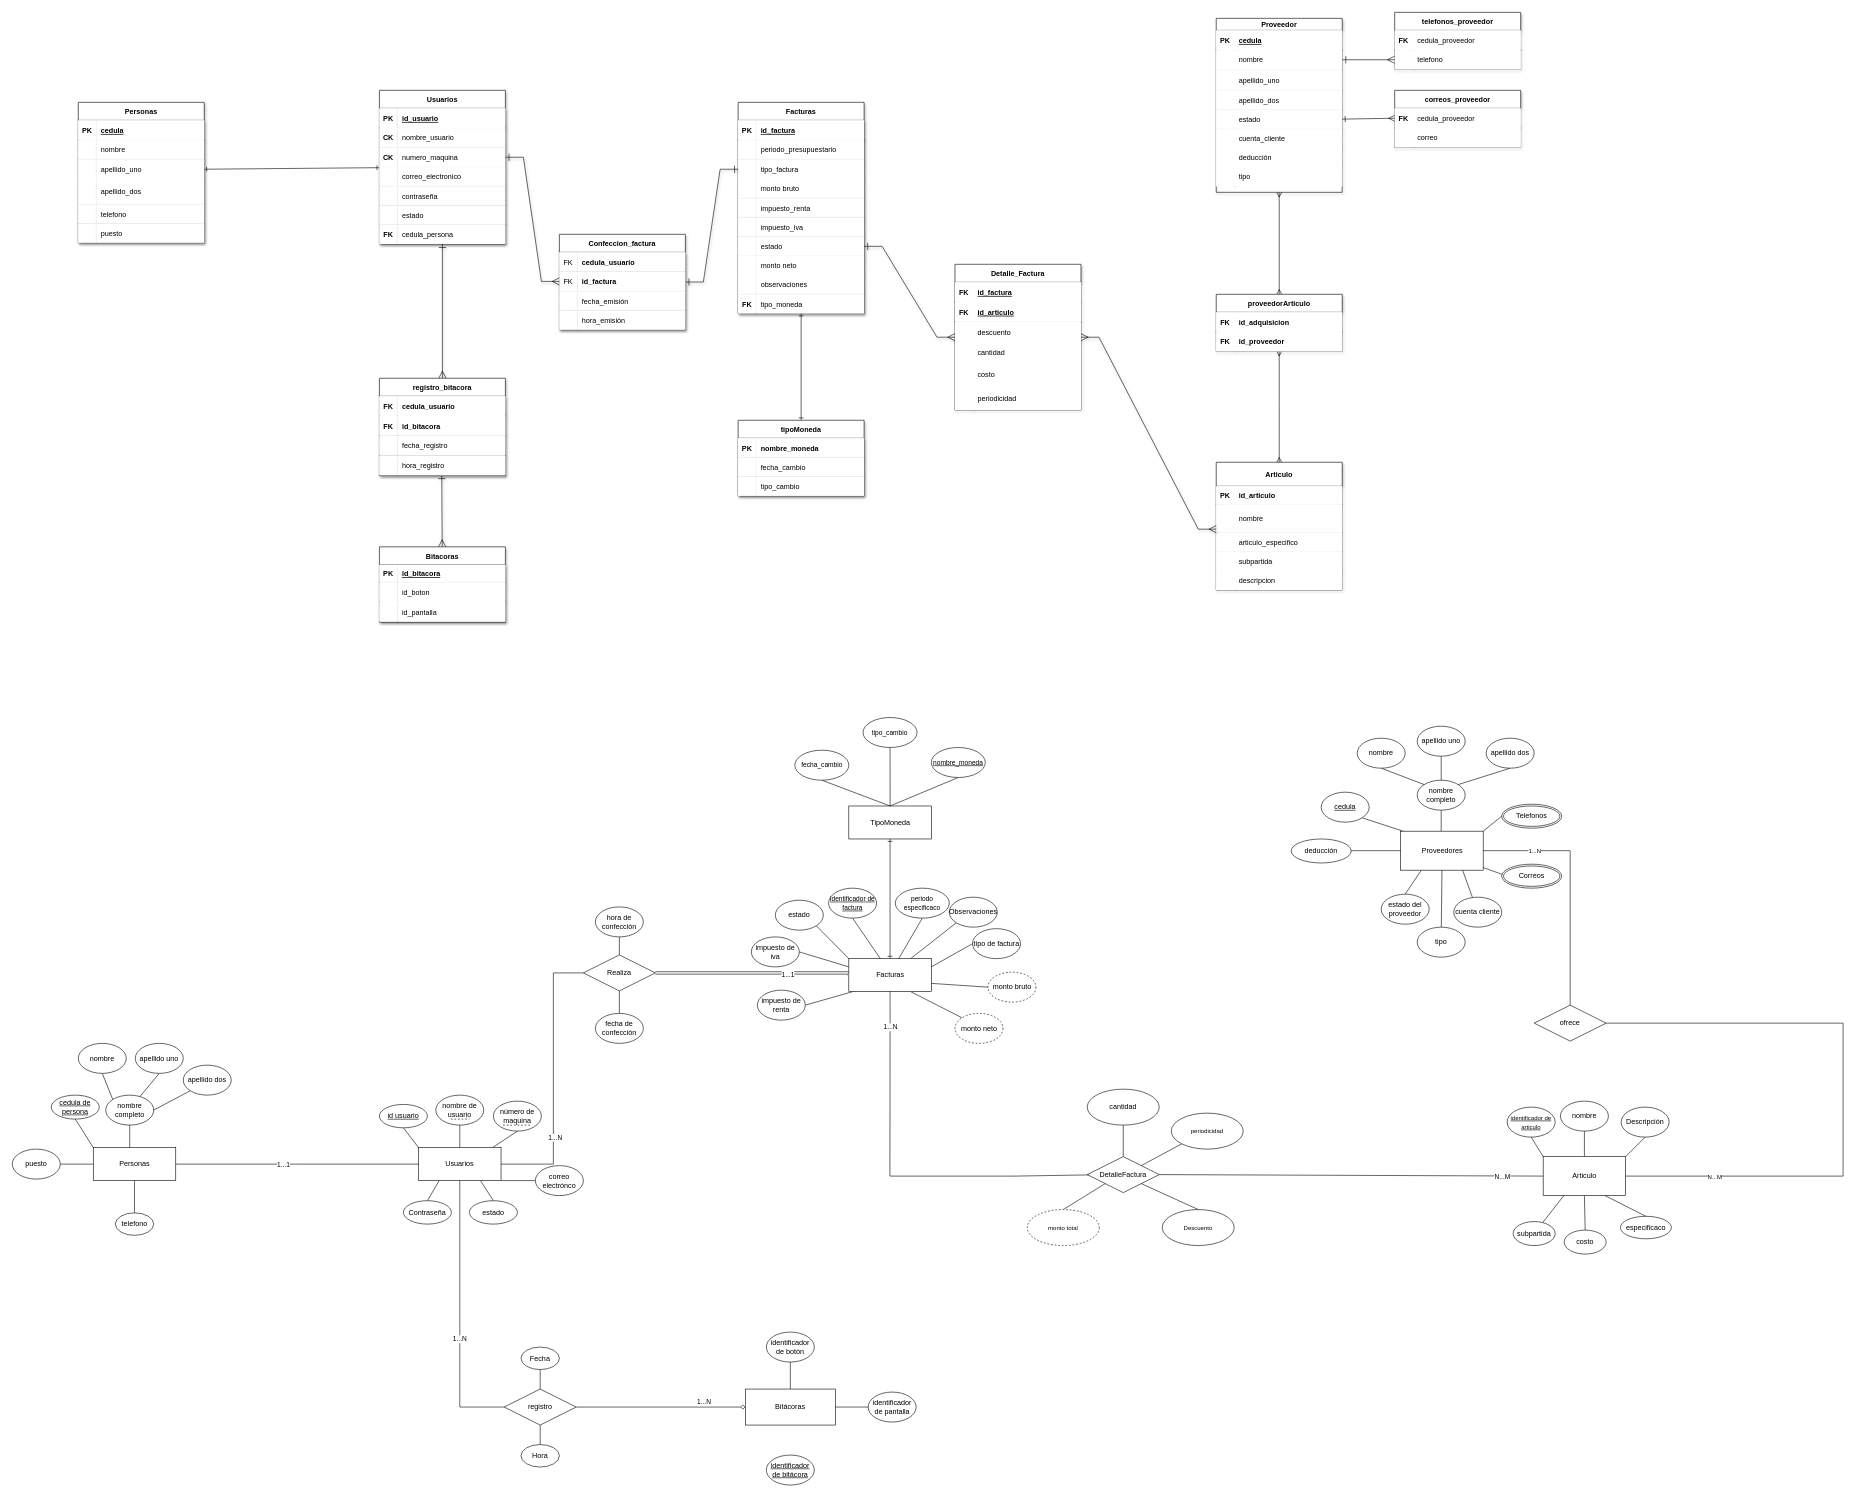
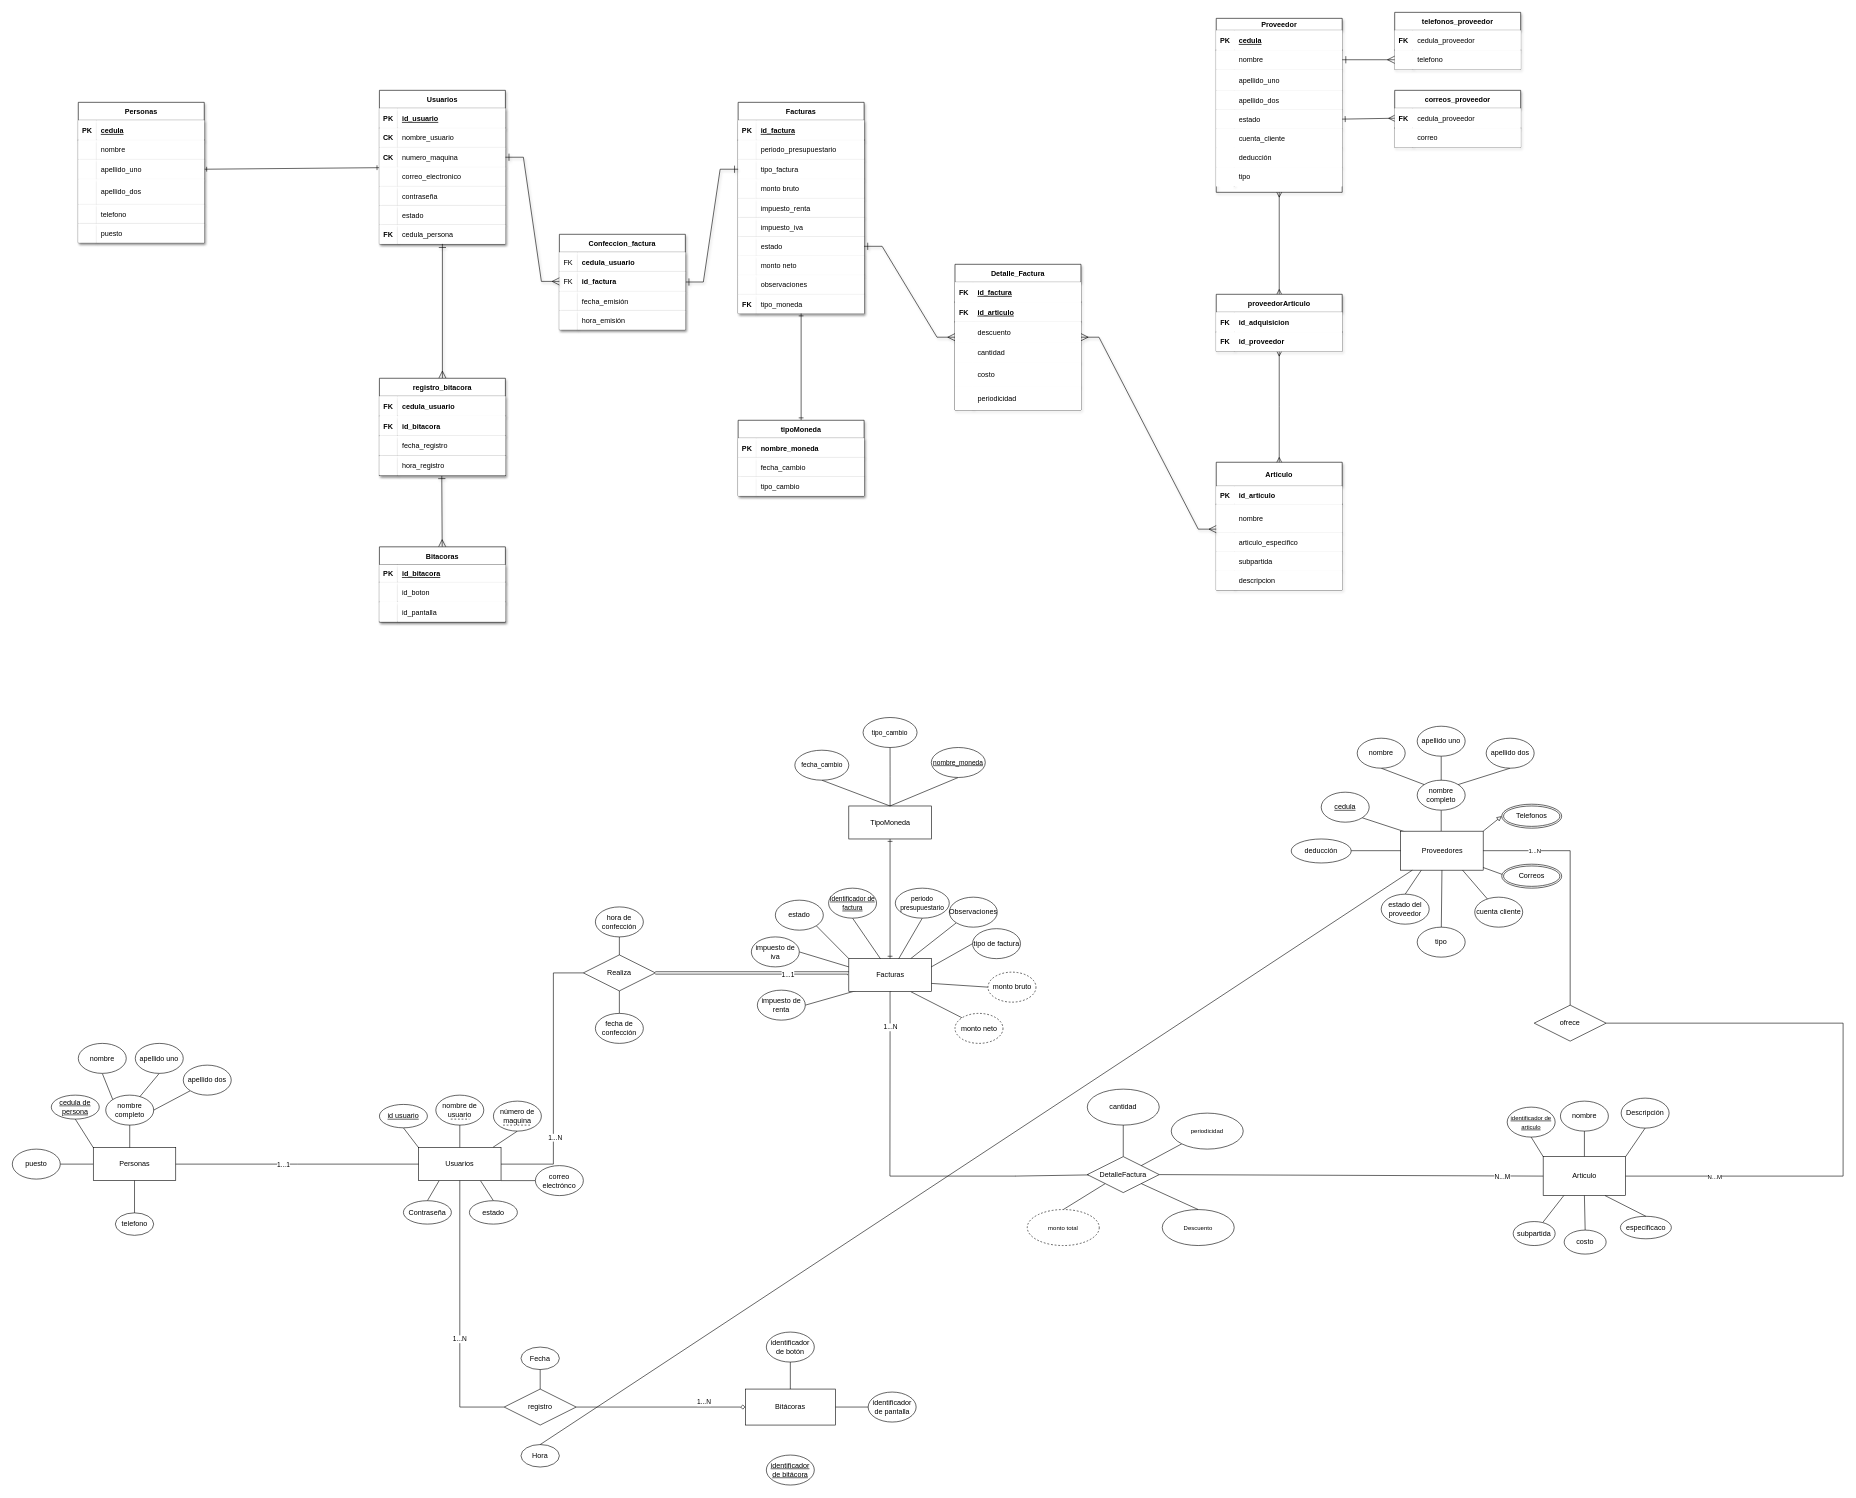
edge "Telefonos" -- "Proveedores": arrowhead none -> block
node "periodo especificaco": label "periodo especificaco" -> "periodo presupuestario"
node "cuenta cliente": moved (1478, 912) -> (1499, 912)
node "Descripción": moved (1646, 1122) -> (1646, 1113)
edge "registro" -- "Hora": now "Proveedores" -- "Hora"
